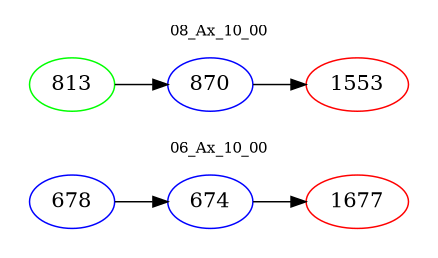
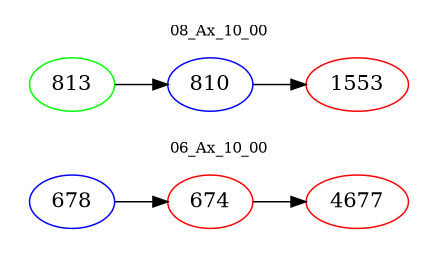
node "870": label "870" -> "810"
node "674": color blue -> red
node "1677": label "1677" -> "4677"
